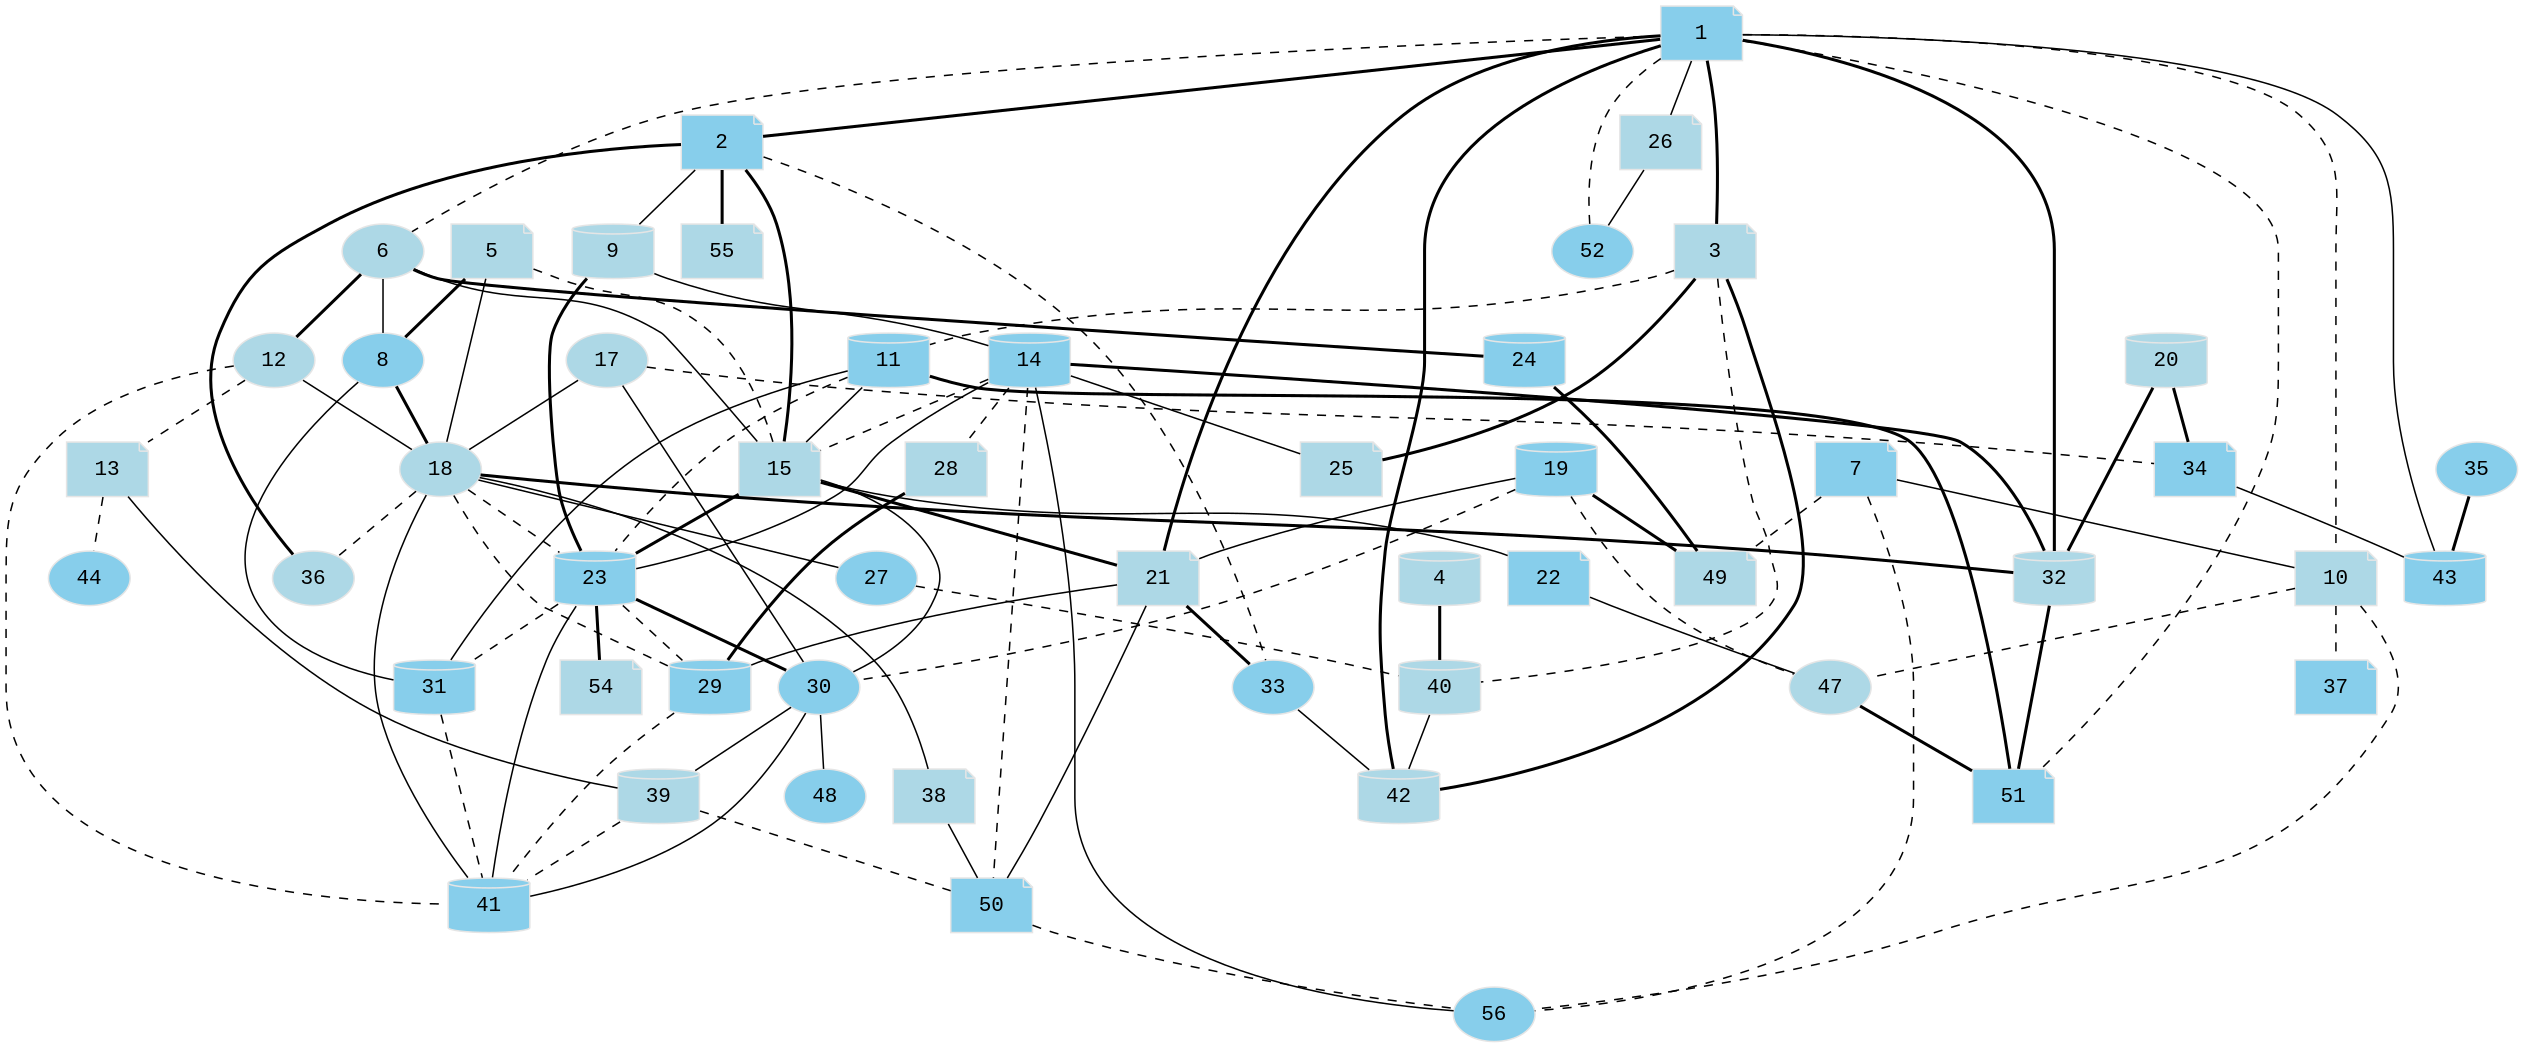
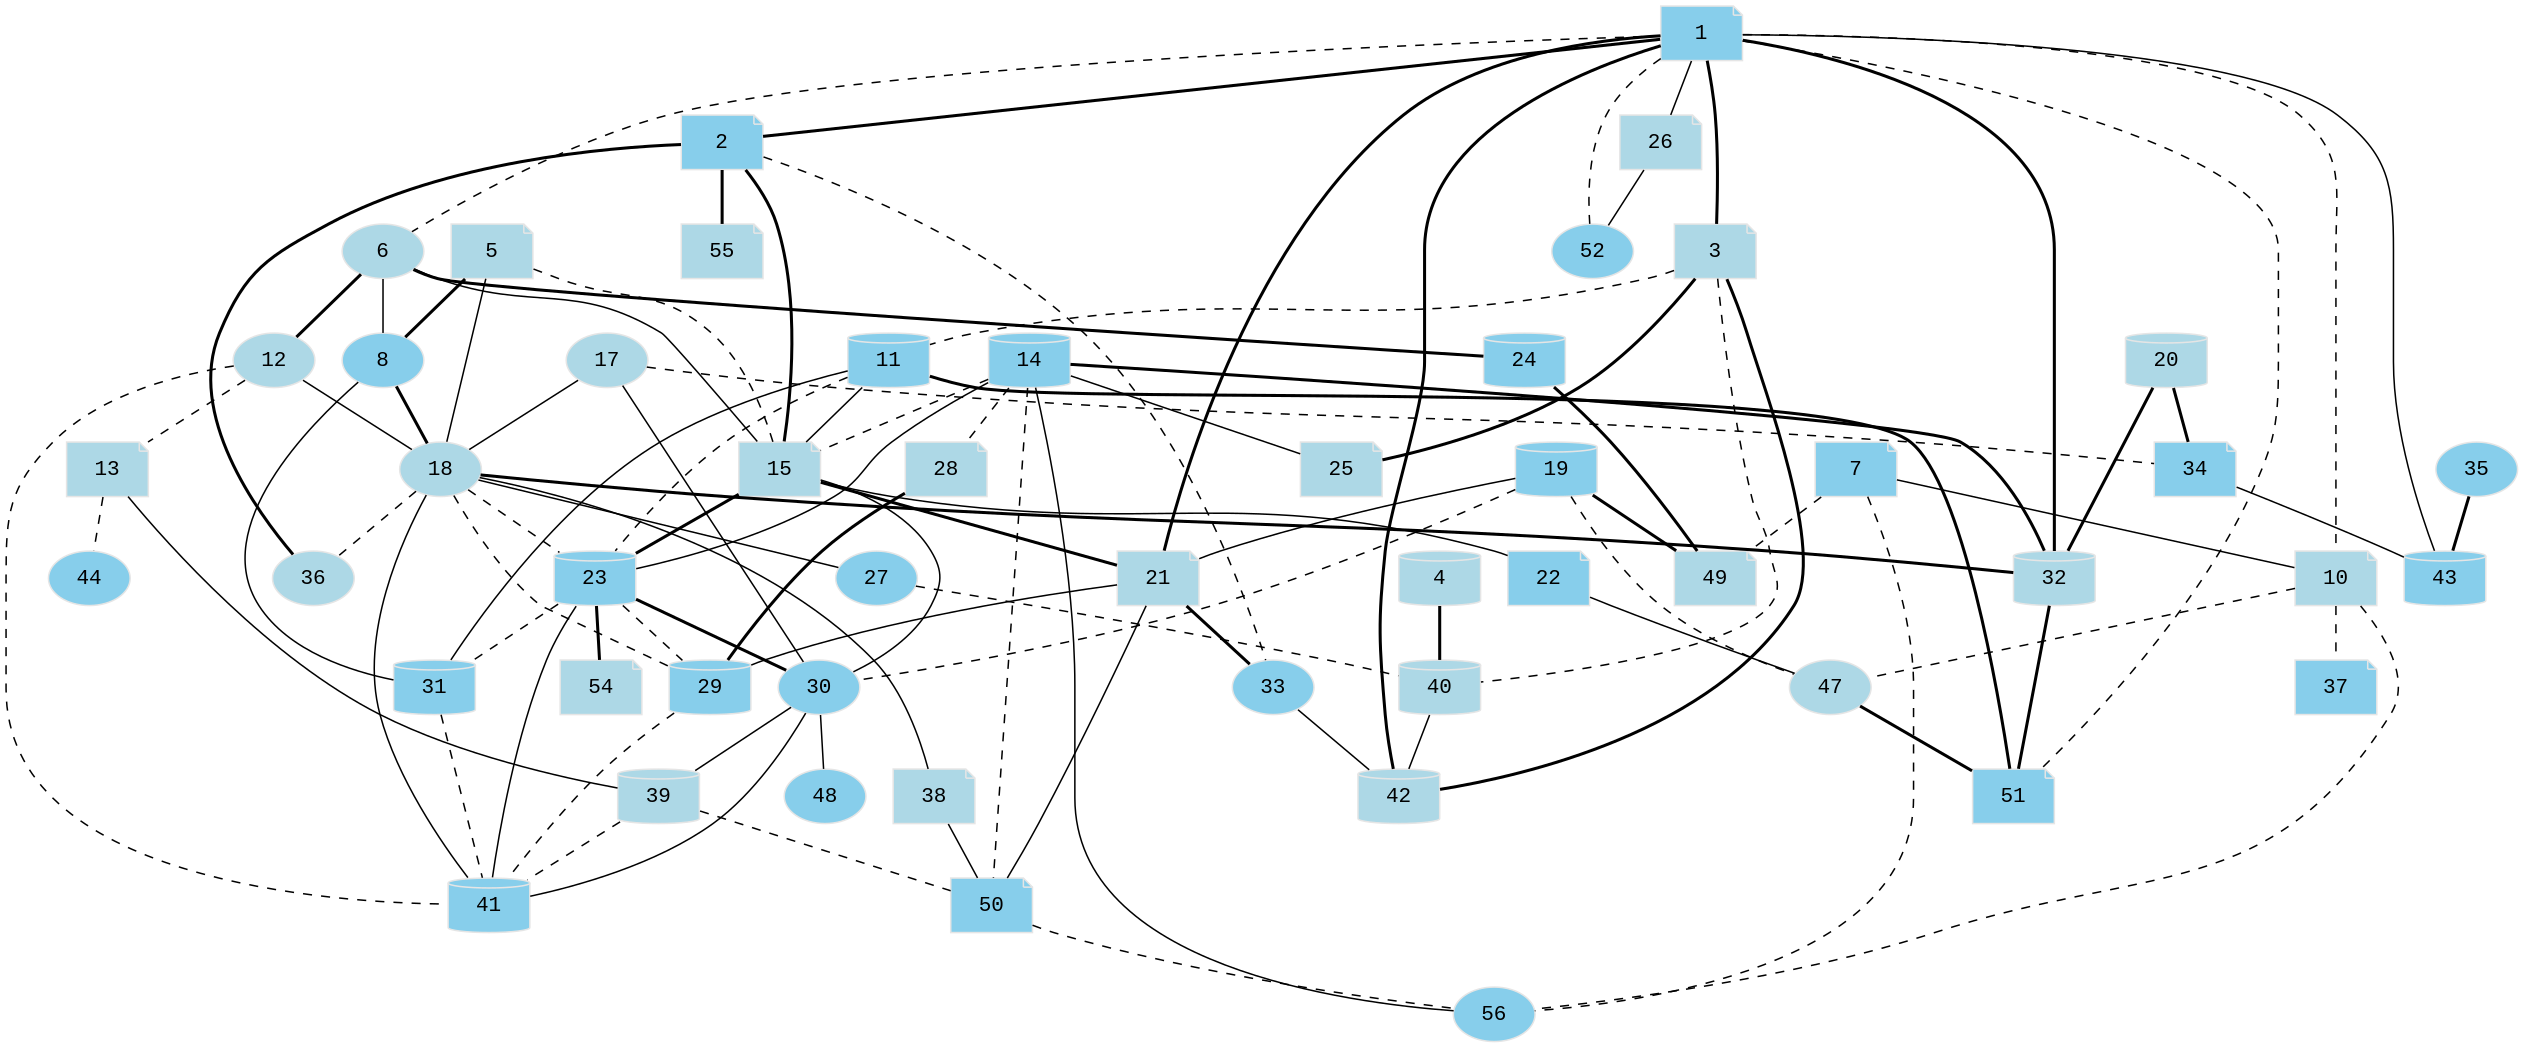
node "9": removed
